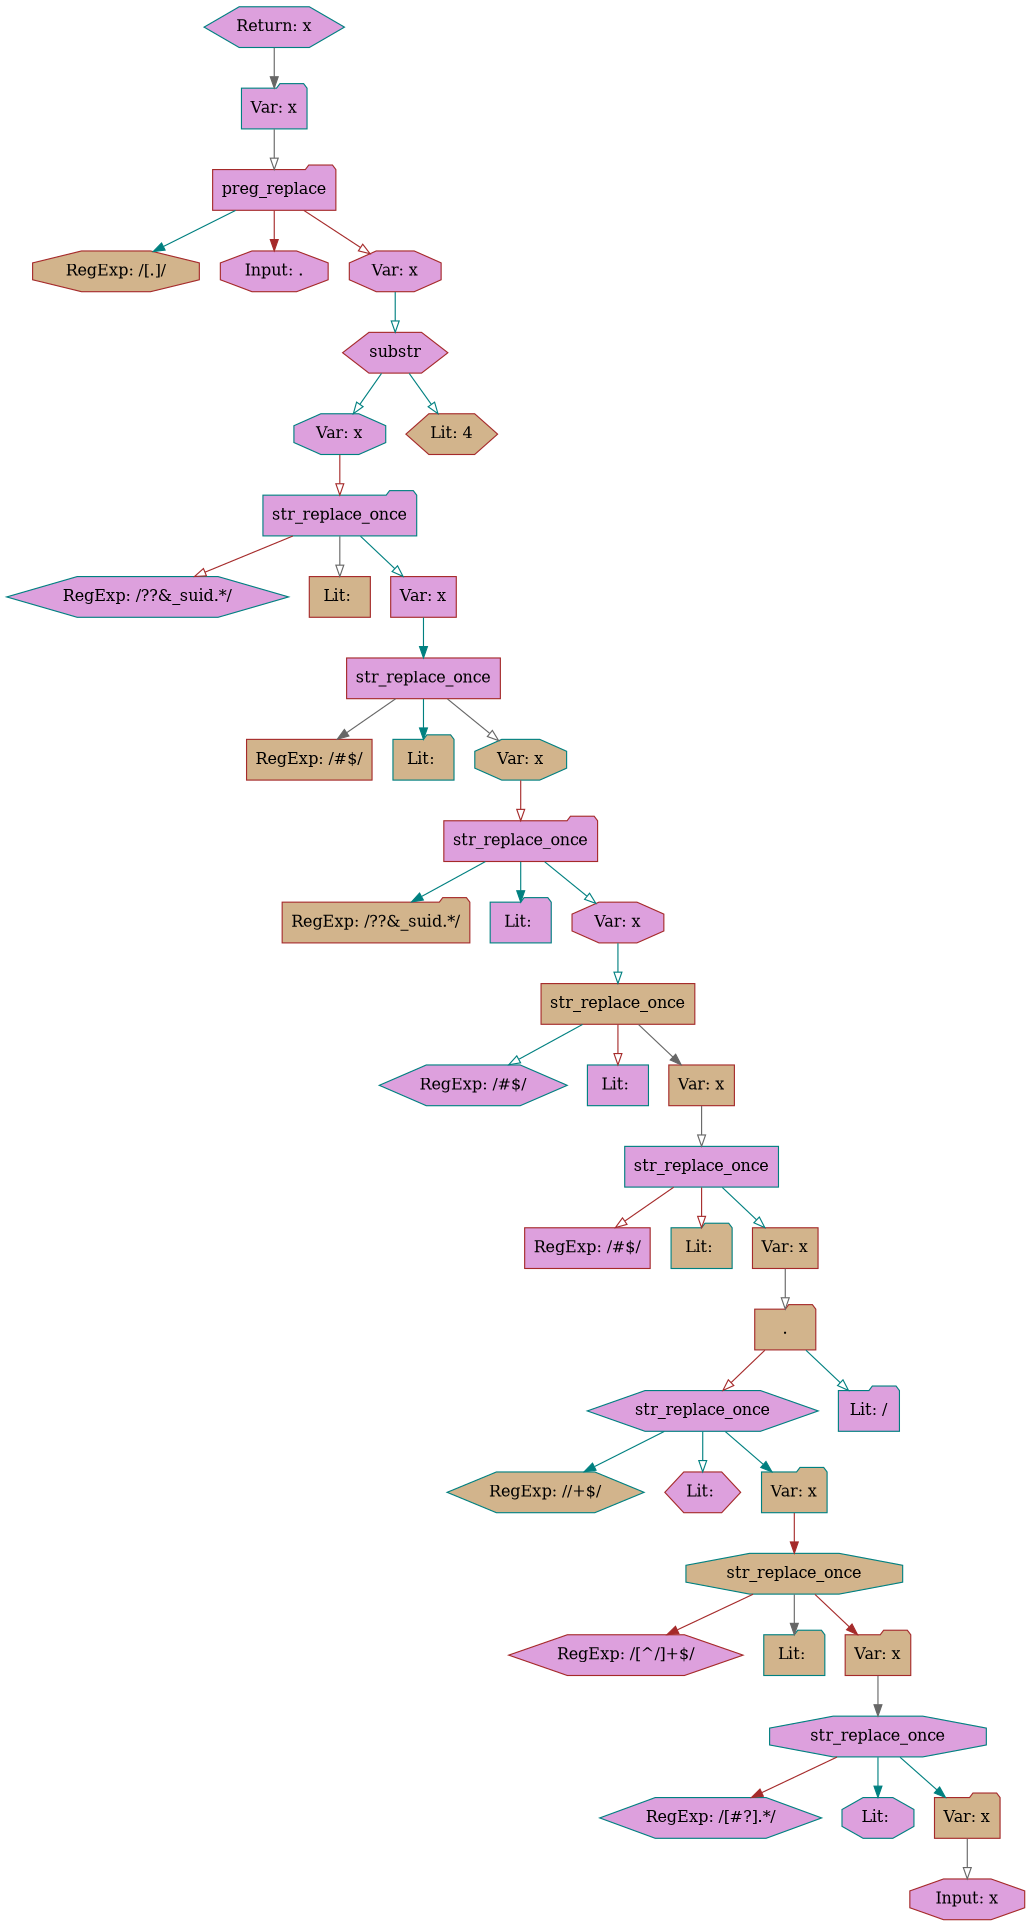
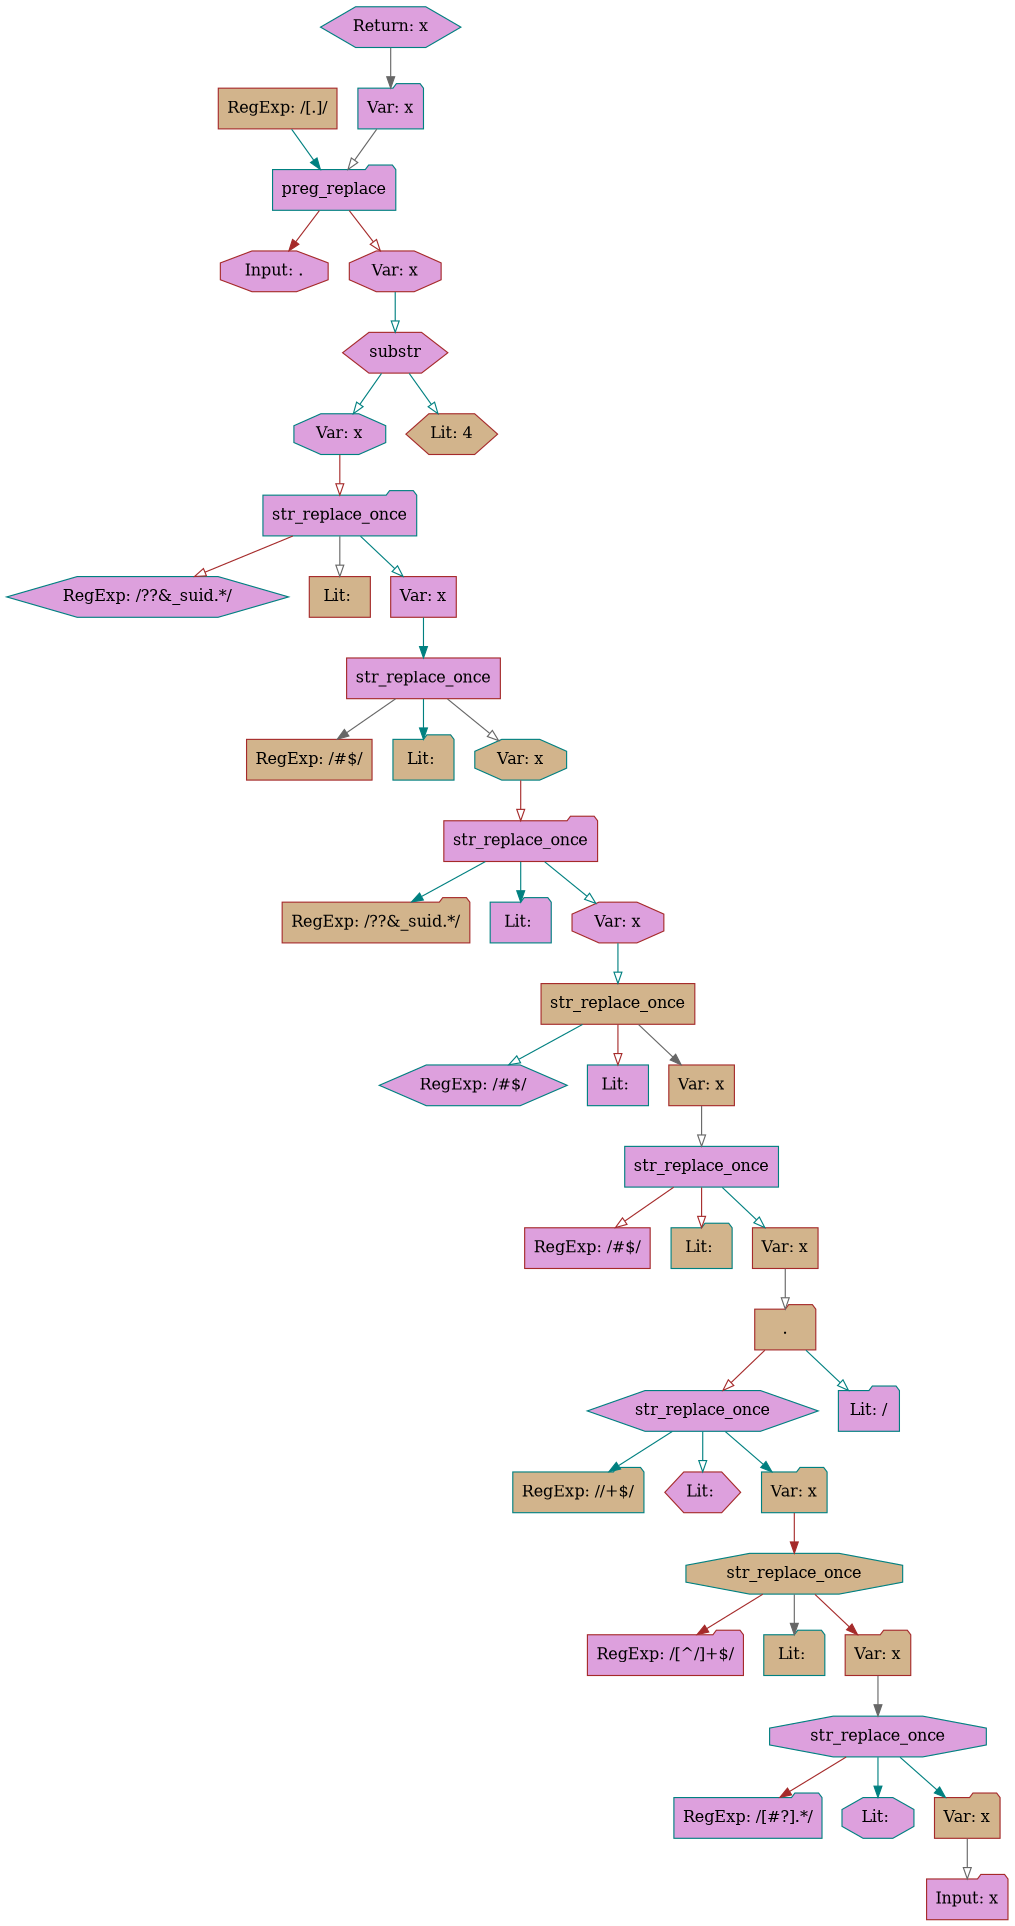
node "preg_replace": color brown -> teal
edge "preg_replace" -> "RegExp: /[.]/": reversed
node "RegExp: /[.]/": shape octagon -> box
node "RegExp: //+$/": shape hexagon -> folder
node "RegExp: /[^/]+$/": shape hexagon -> folder
node "RegExp: /[#?].*/": shape hexagon -> folder
node "Input: x": shape octagon -> folder
